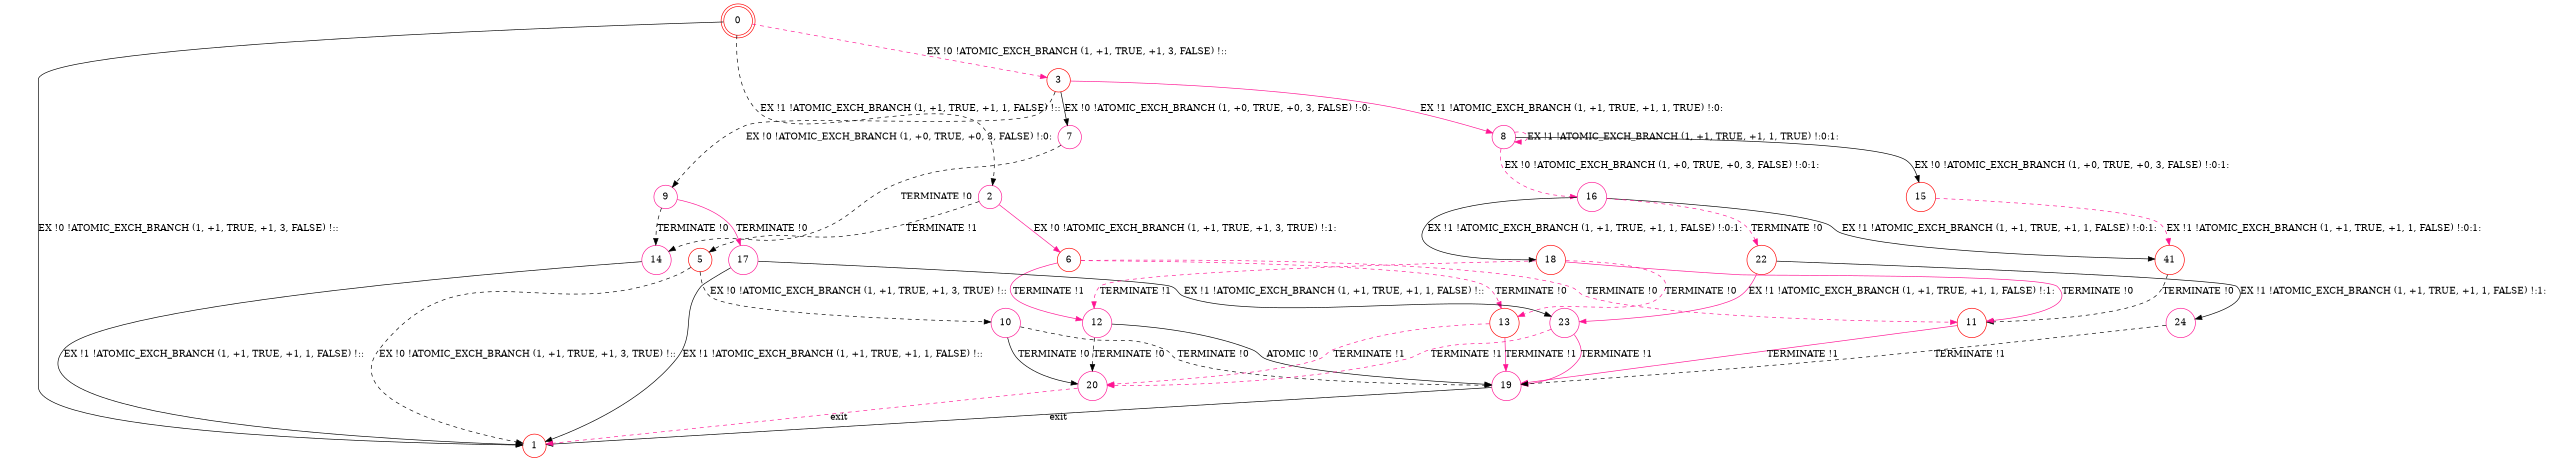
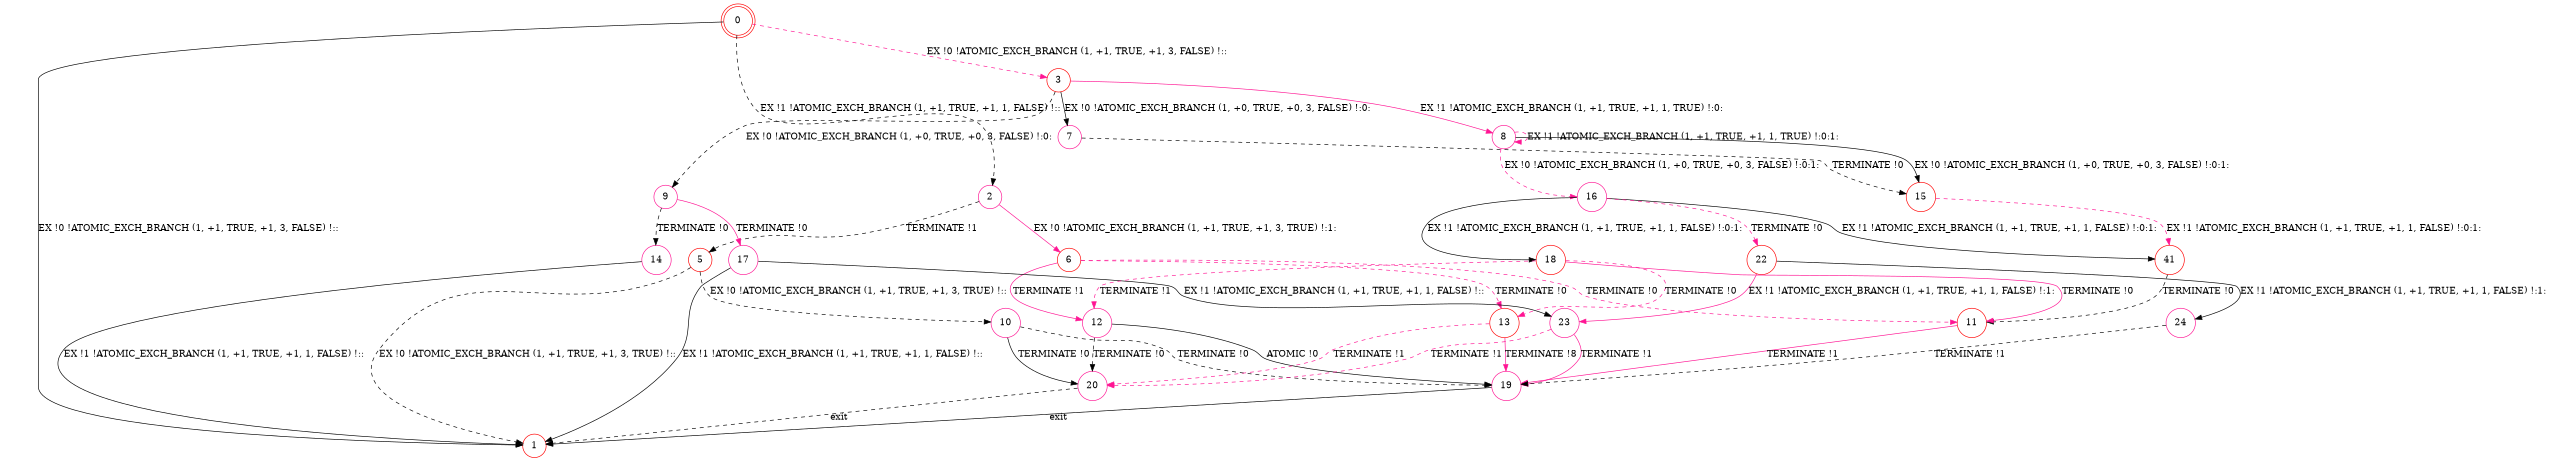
edge "7" -> "14": now "7" -> "15"
edge "13" -> "19": label "TERMINATE !1" -> "TERMINATE !8"
edge "20" -> "1": color deeppink -> black
